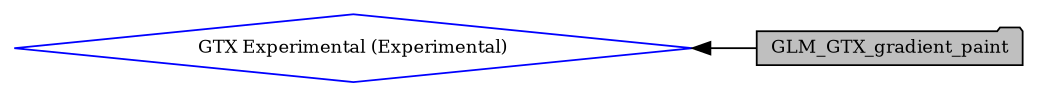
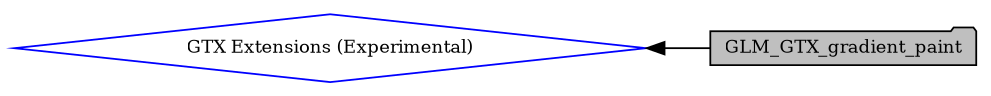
node "GTX Experimental (Experimental)": label "GTX Experimental (Experimental)" -> "GTX Extensions (Experimental)"
